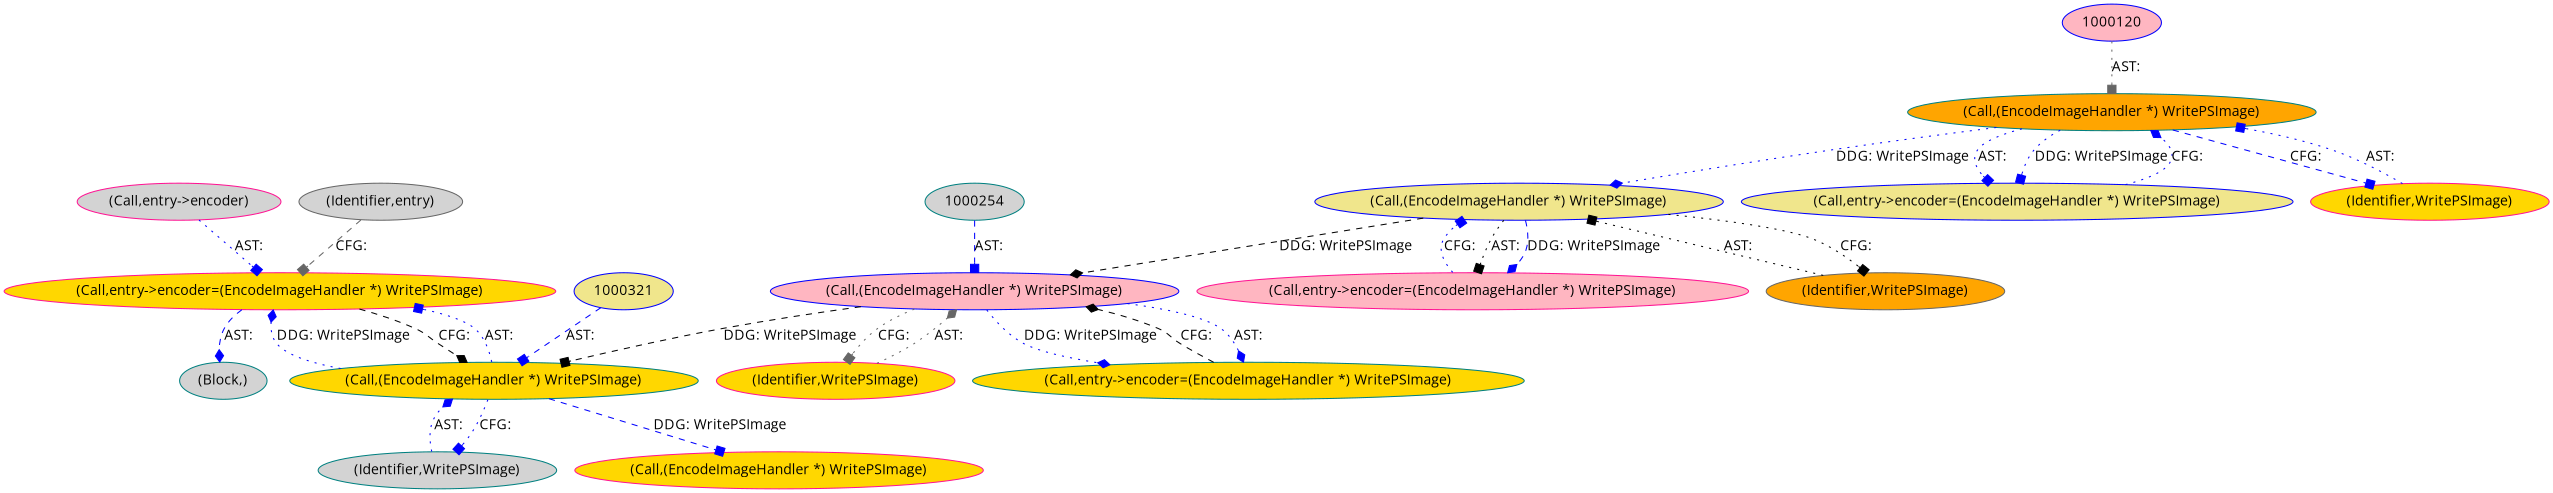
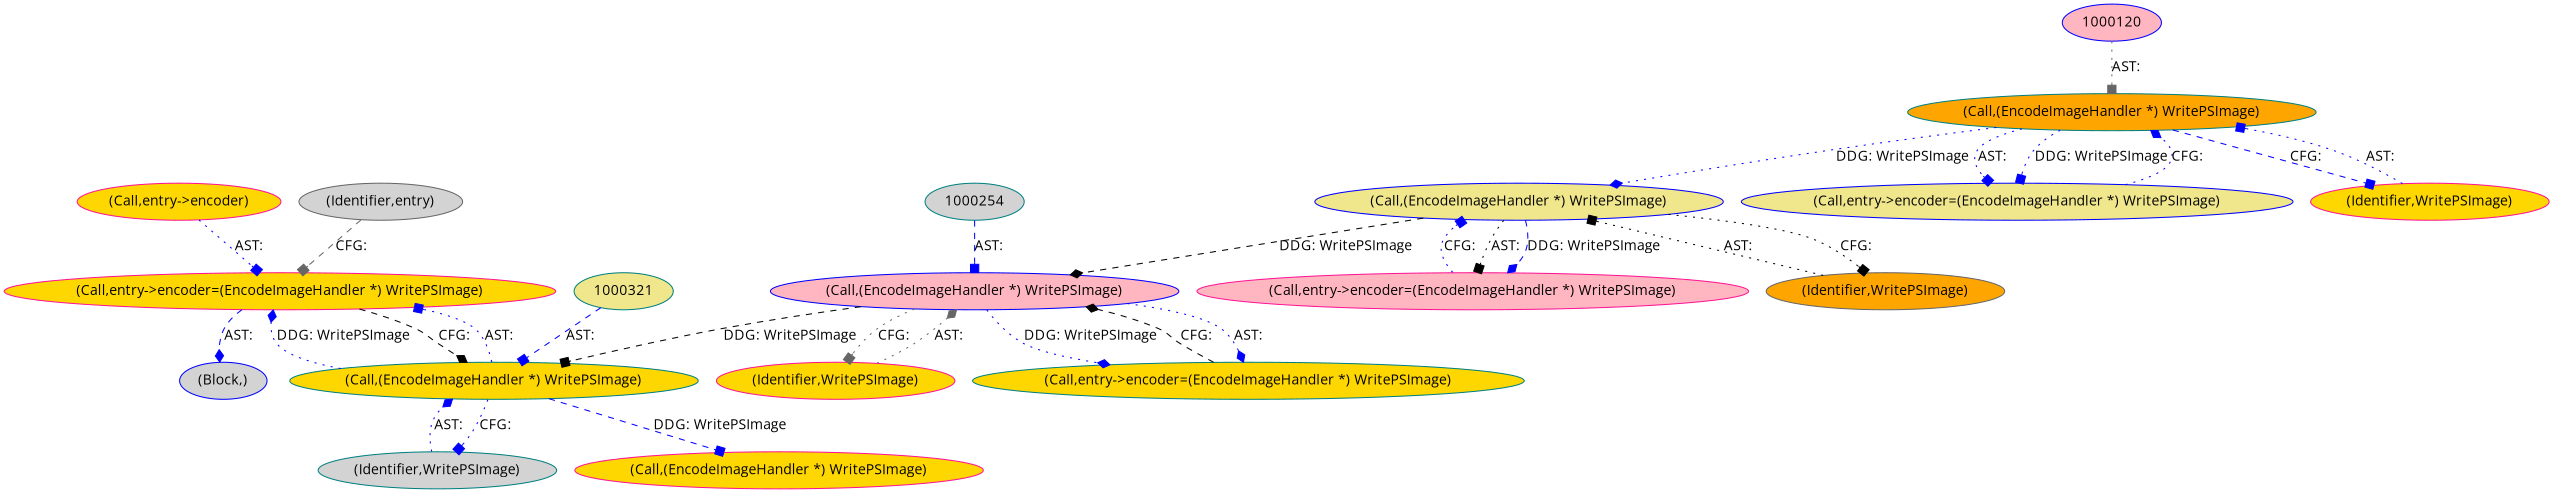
node "(Call,entry->encoder)": fillcolor lightgrey -> gold
node "1000321": color blue -> teal
node "(Block,)": color teal -> blue
